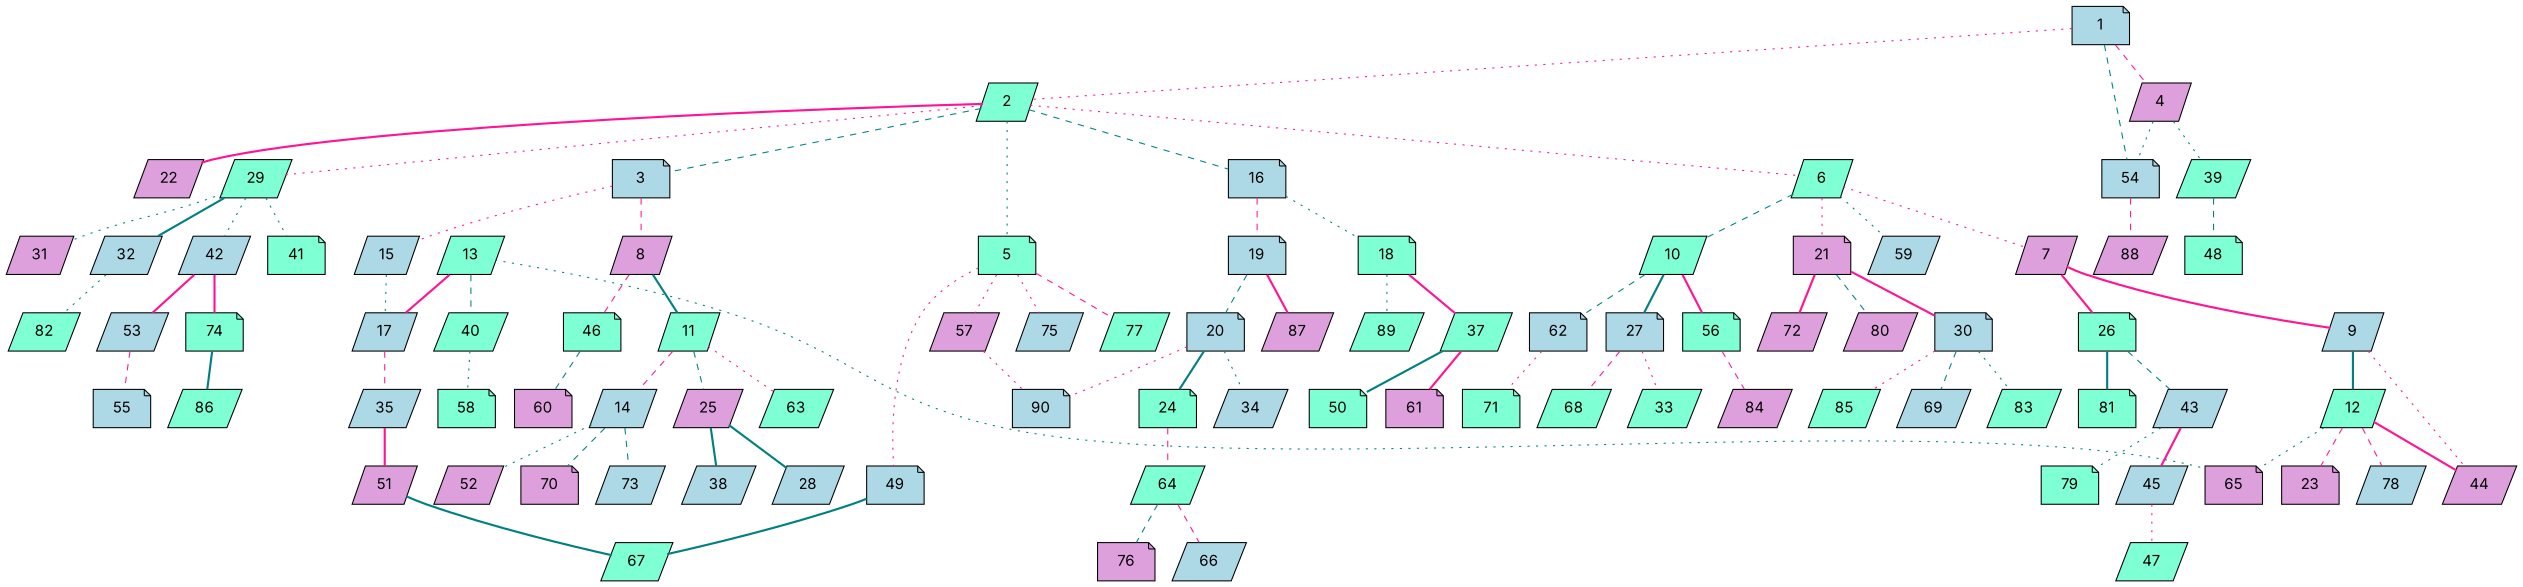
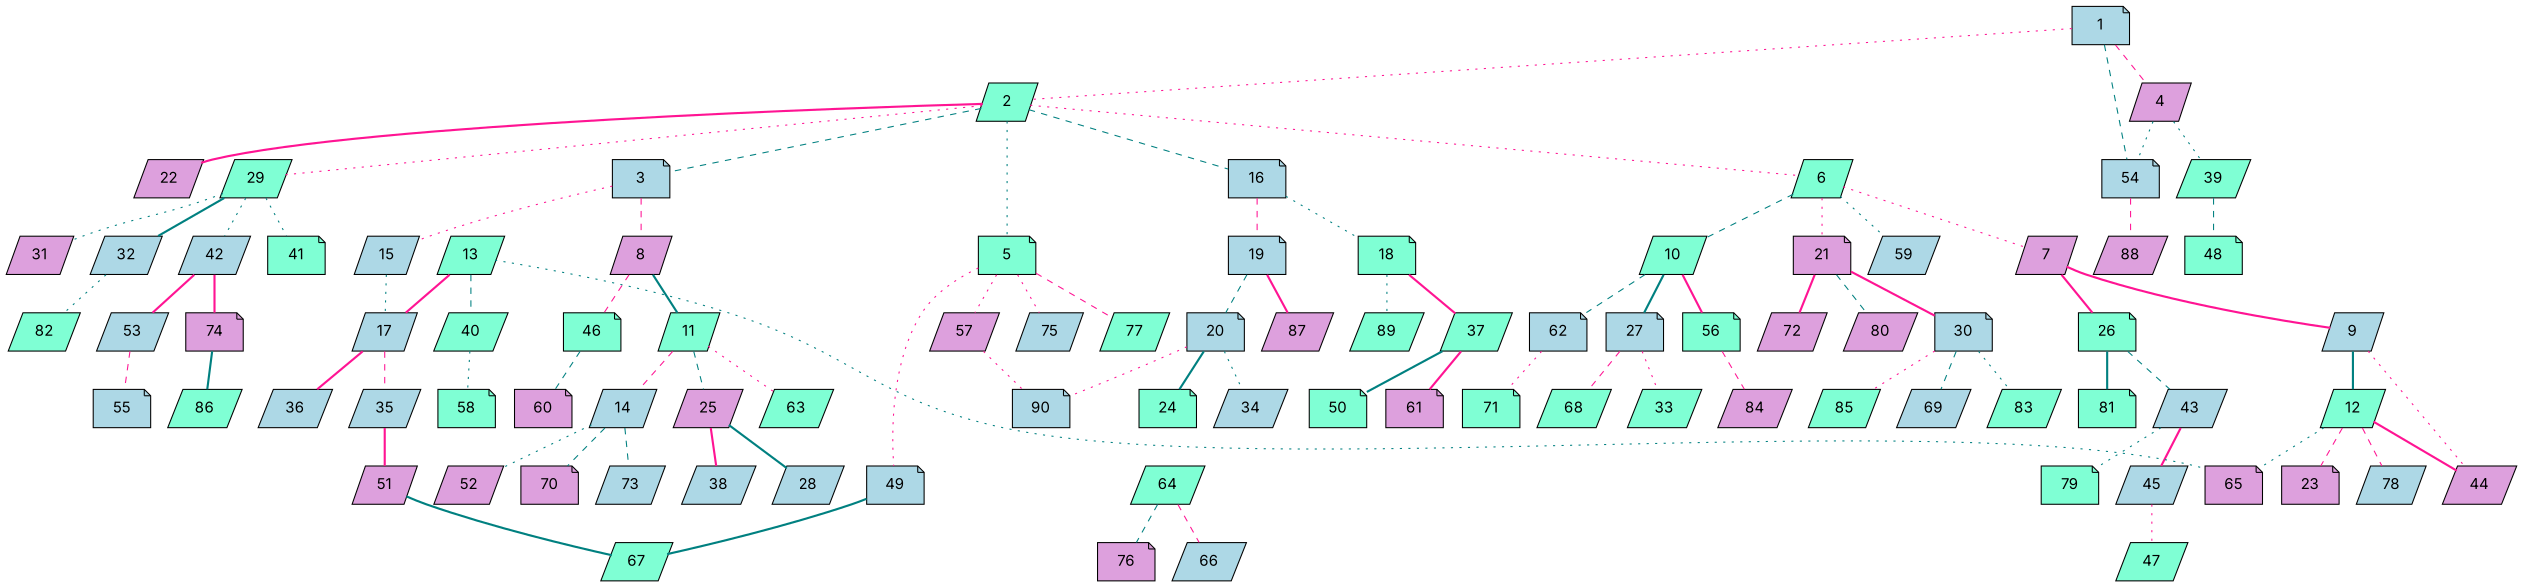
node "74": fillcolor aquamarine -> plum
node "36": added
edge "25" -- "38": color teal -> deeppink
edge "24" -- "64": removed
